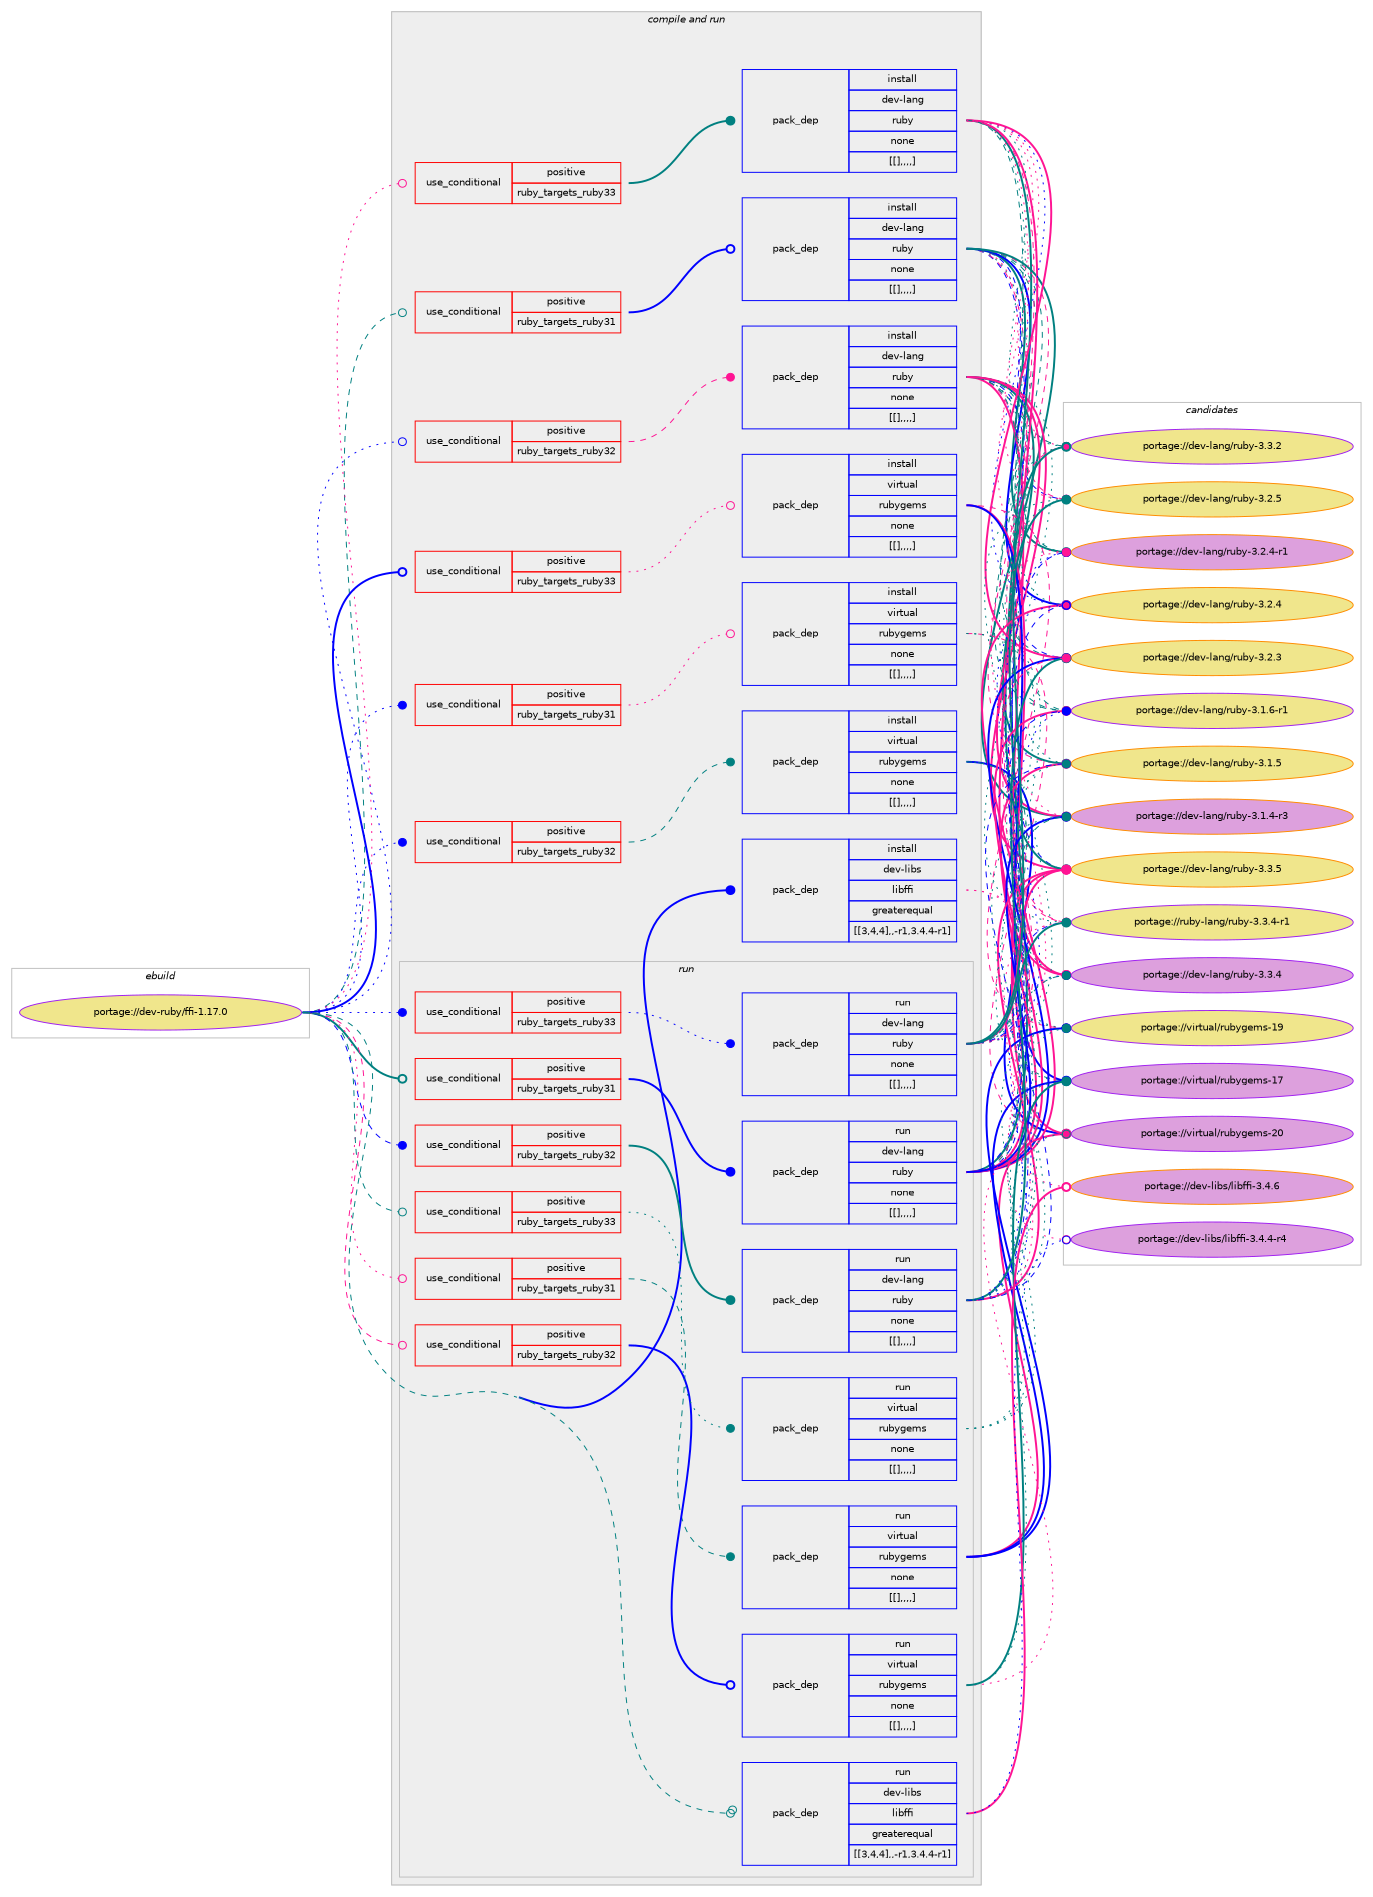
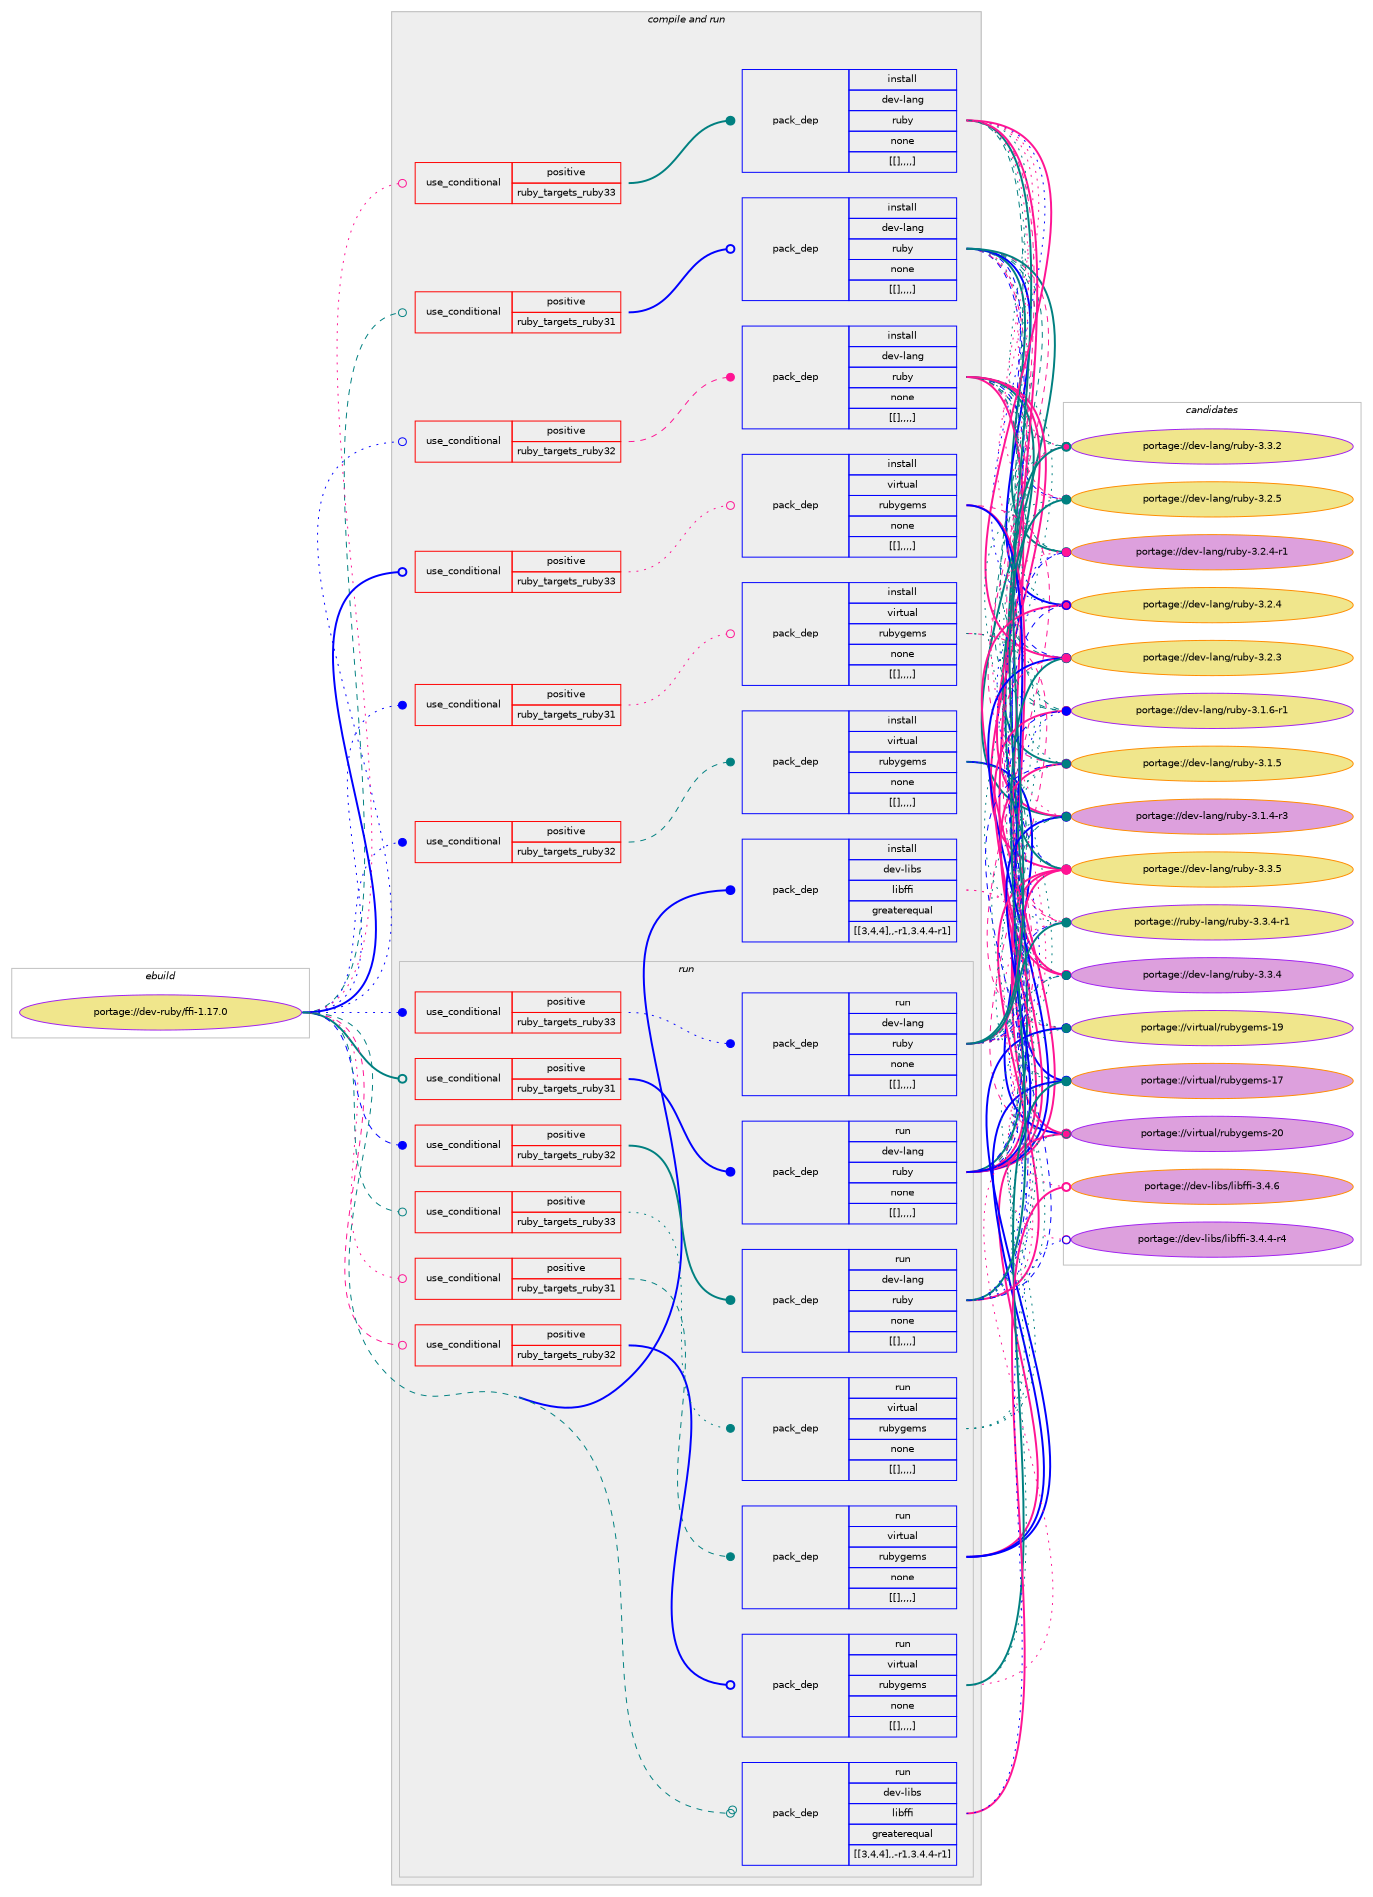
node "portage://virtual/rubygems-17": color purple -> darkorange
